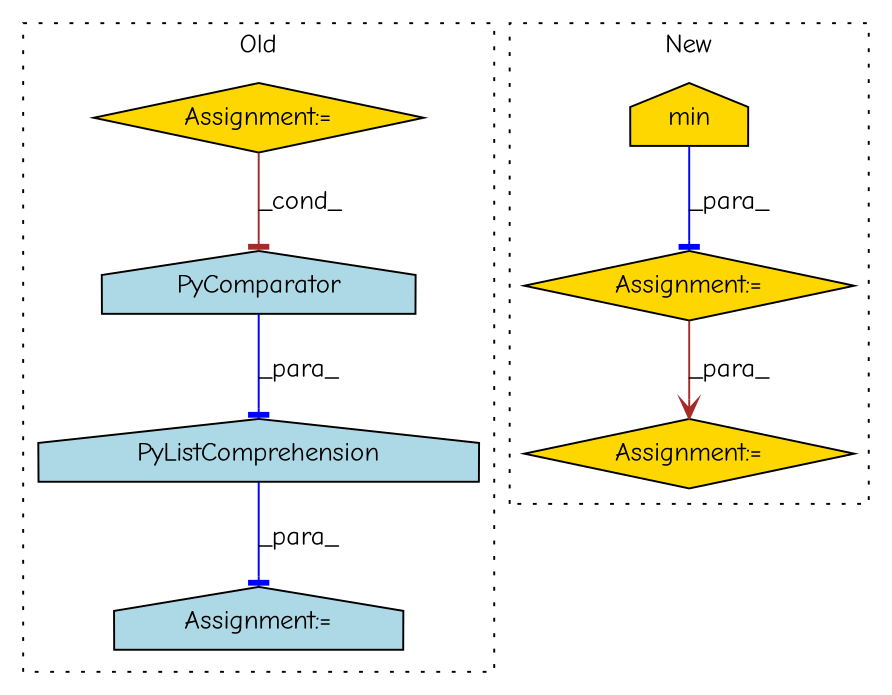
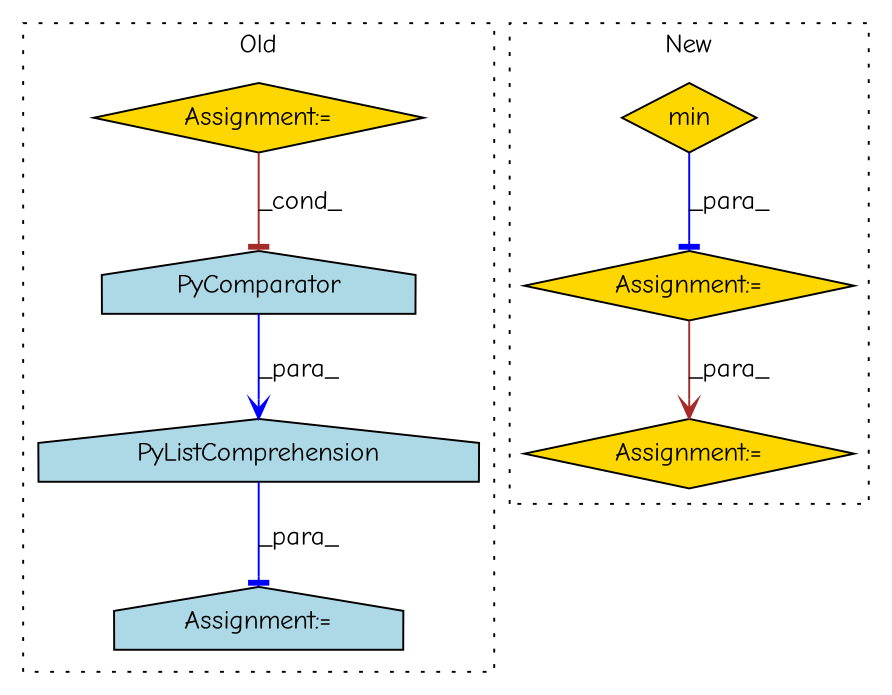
node "min": shape house -> diamond
edge "PyComparator" -> "PyListComprehension": arrowhead tee -> vee
